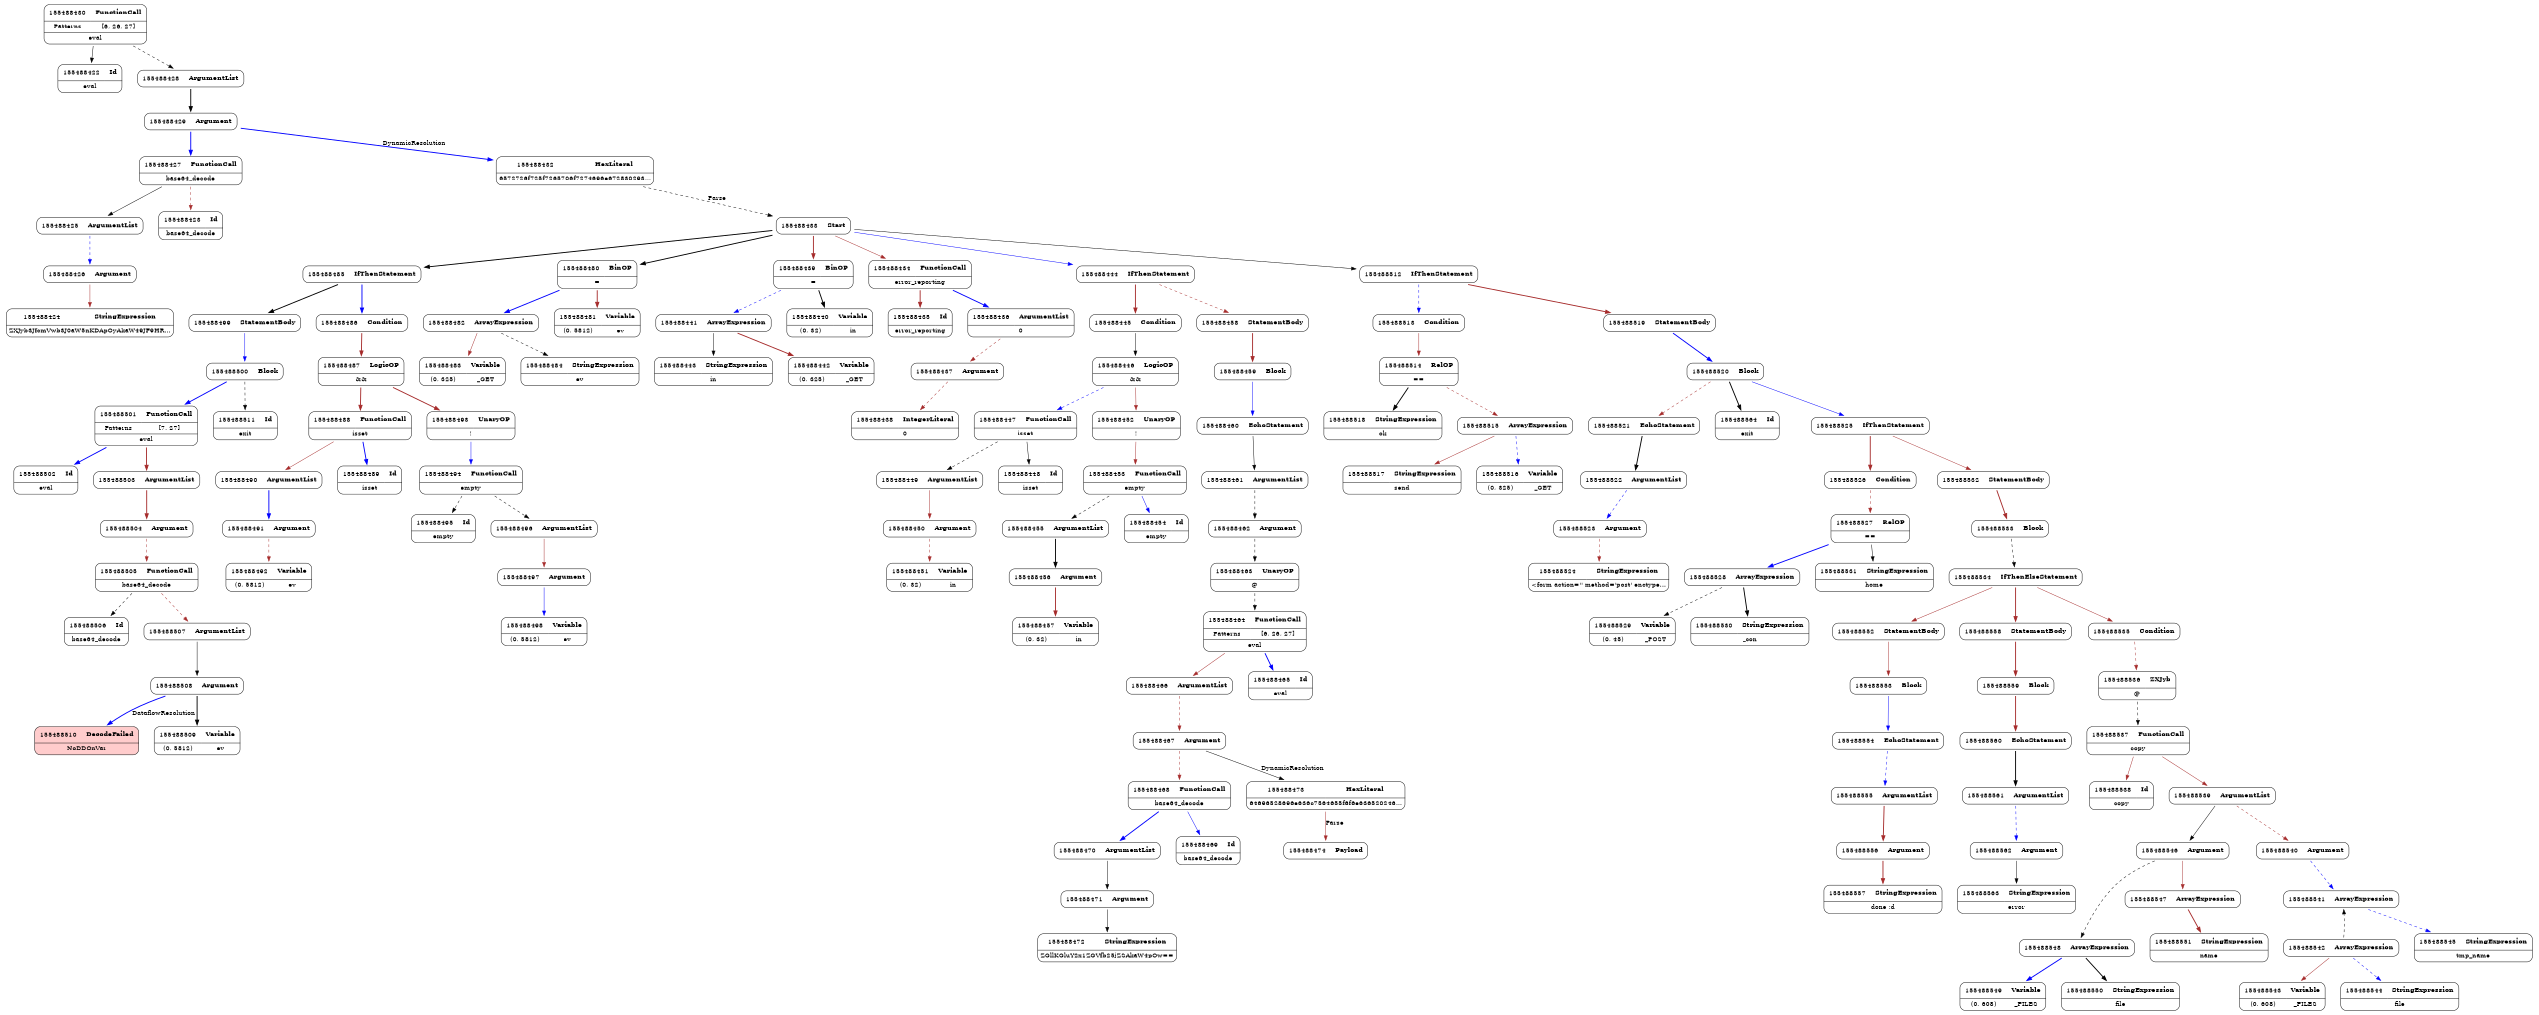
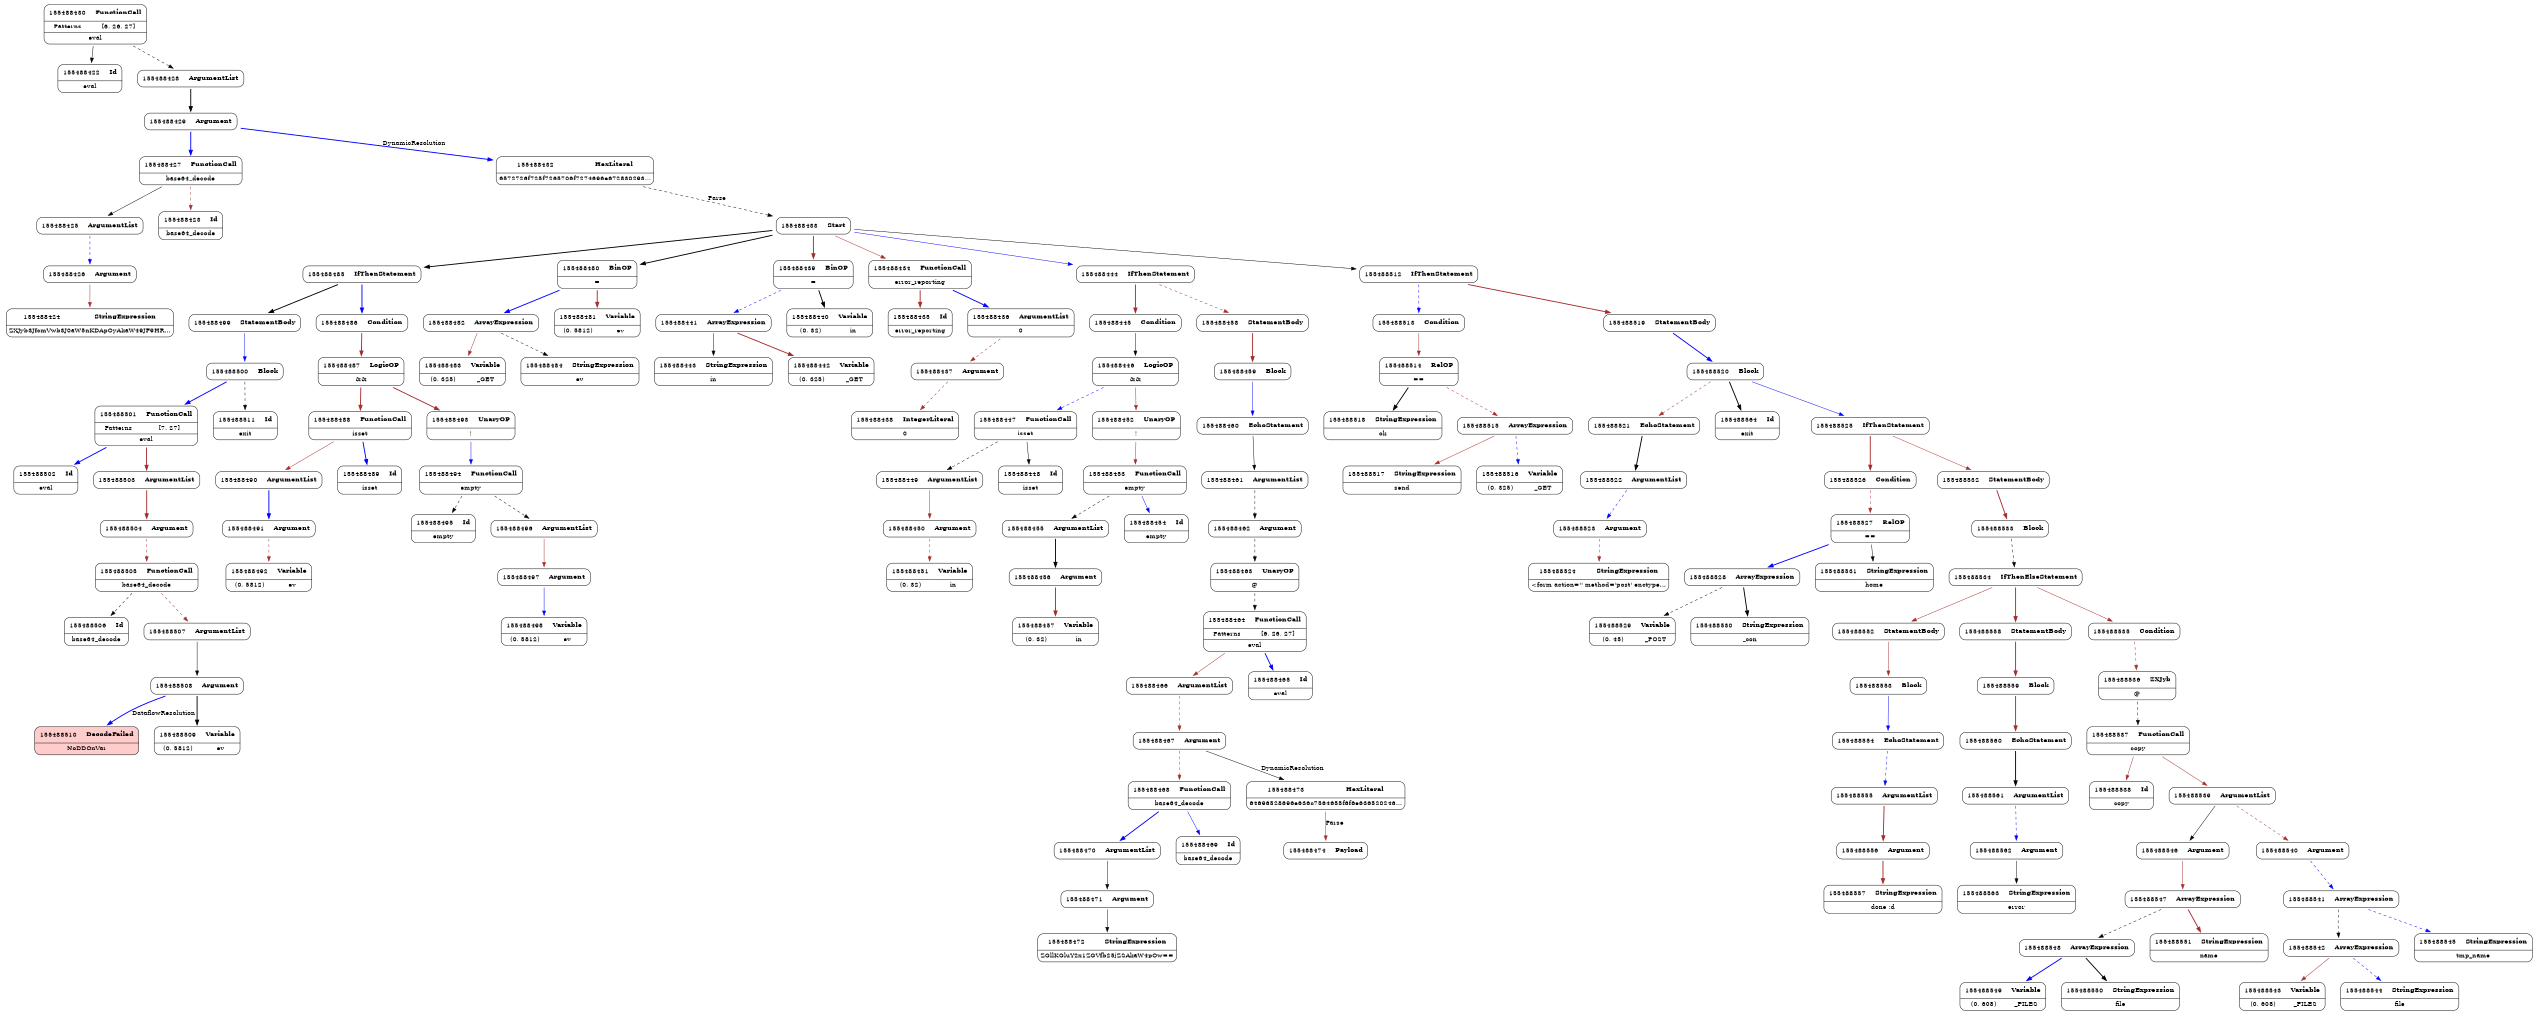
edge "155488546" -> "155488548": now "155488547" -> "155488548"
edge "155488542" -> "155488541": reversed
